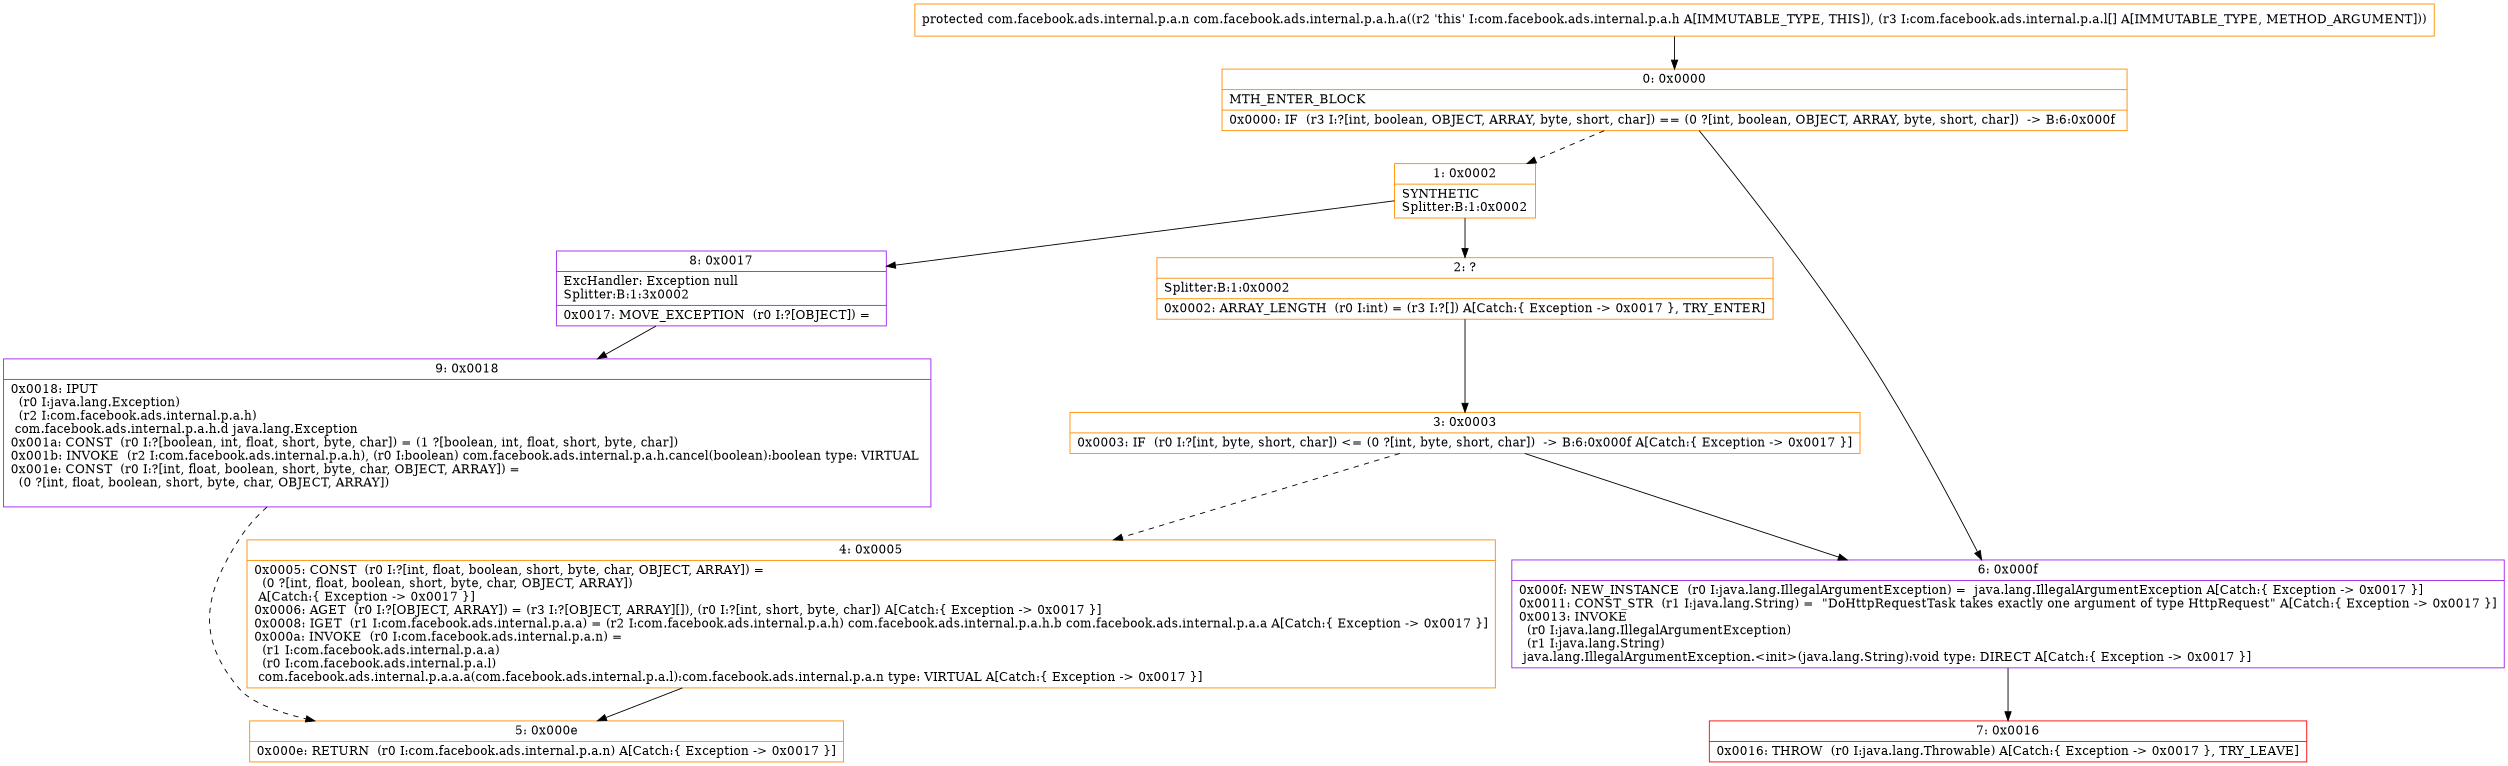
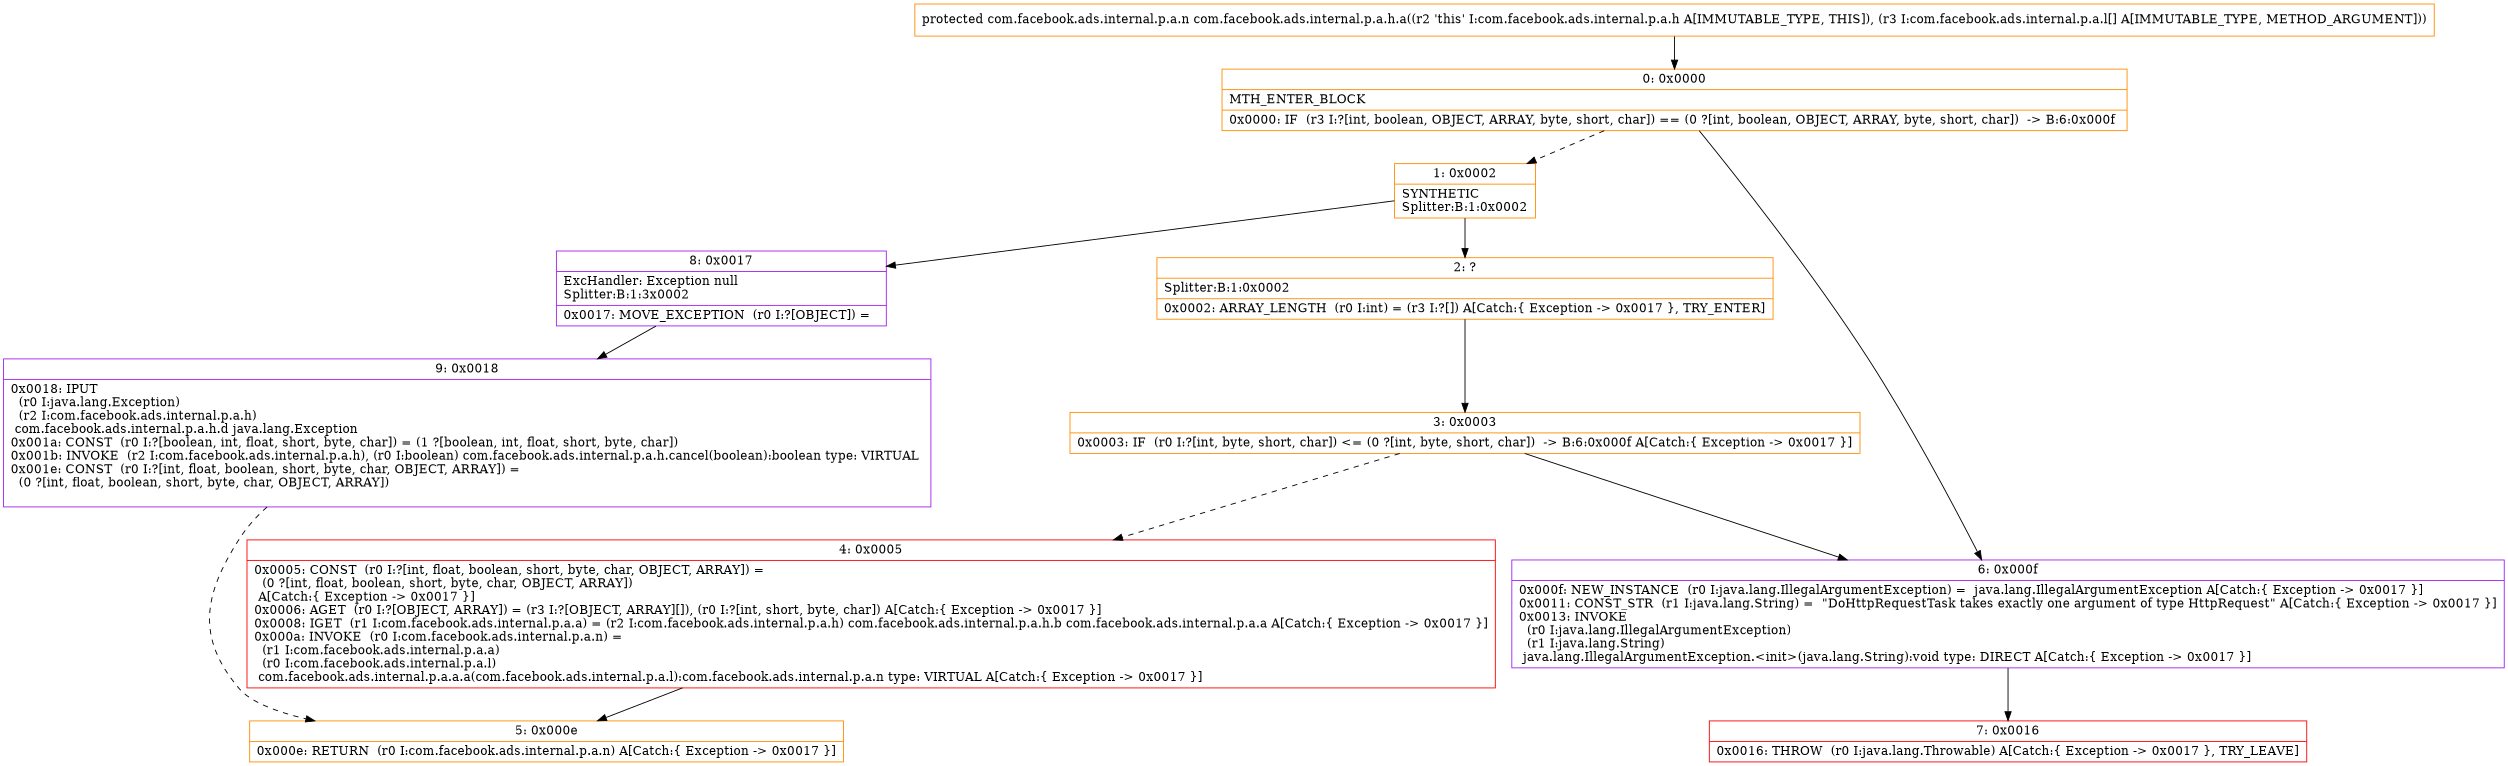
node "4: 0x0005": color darkorange -> red
